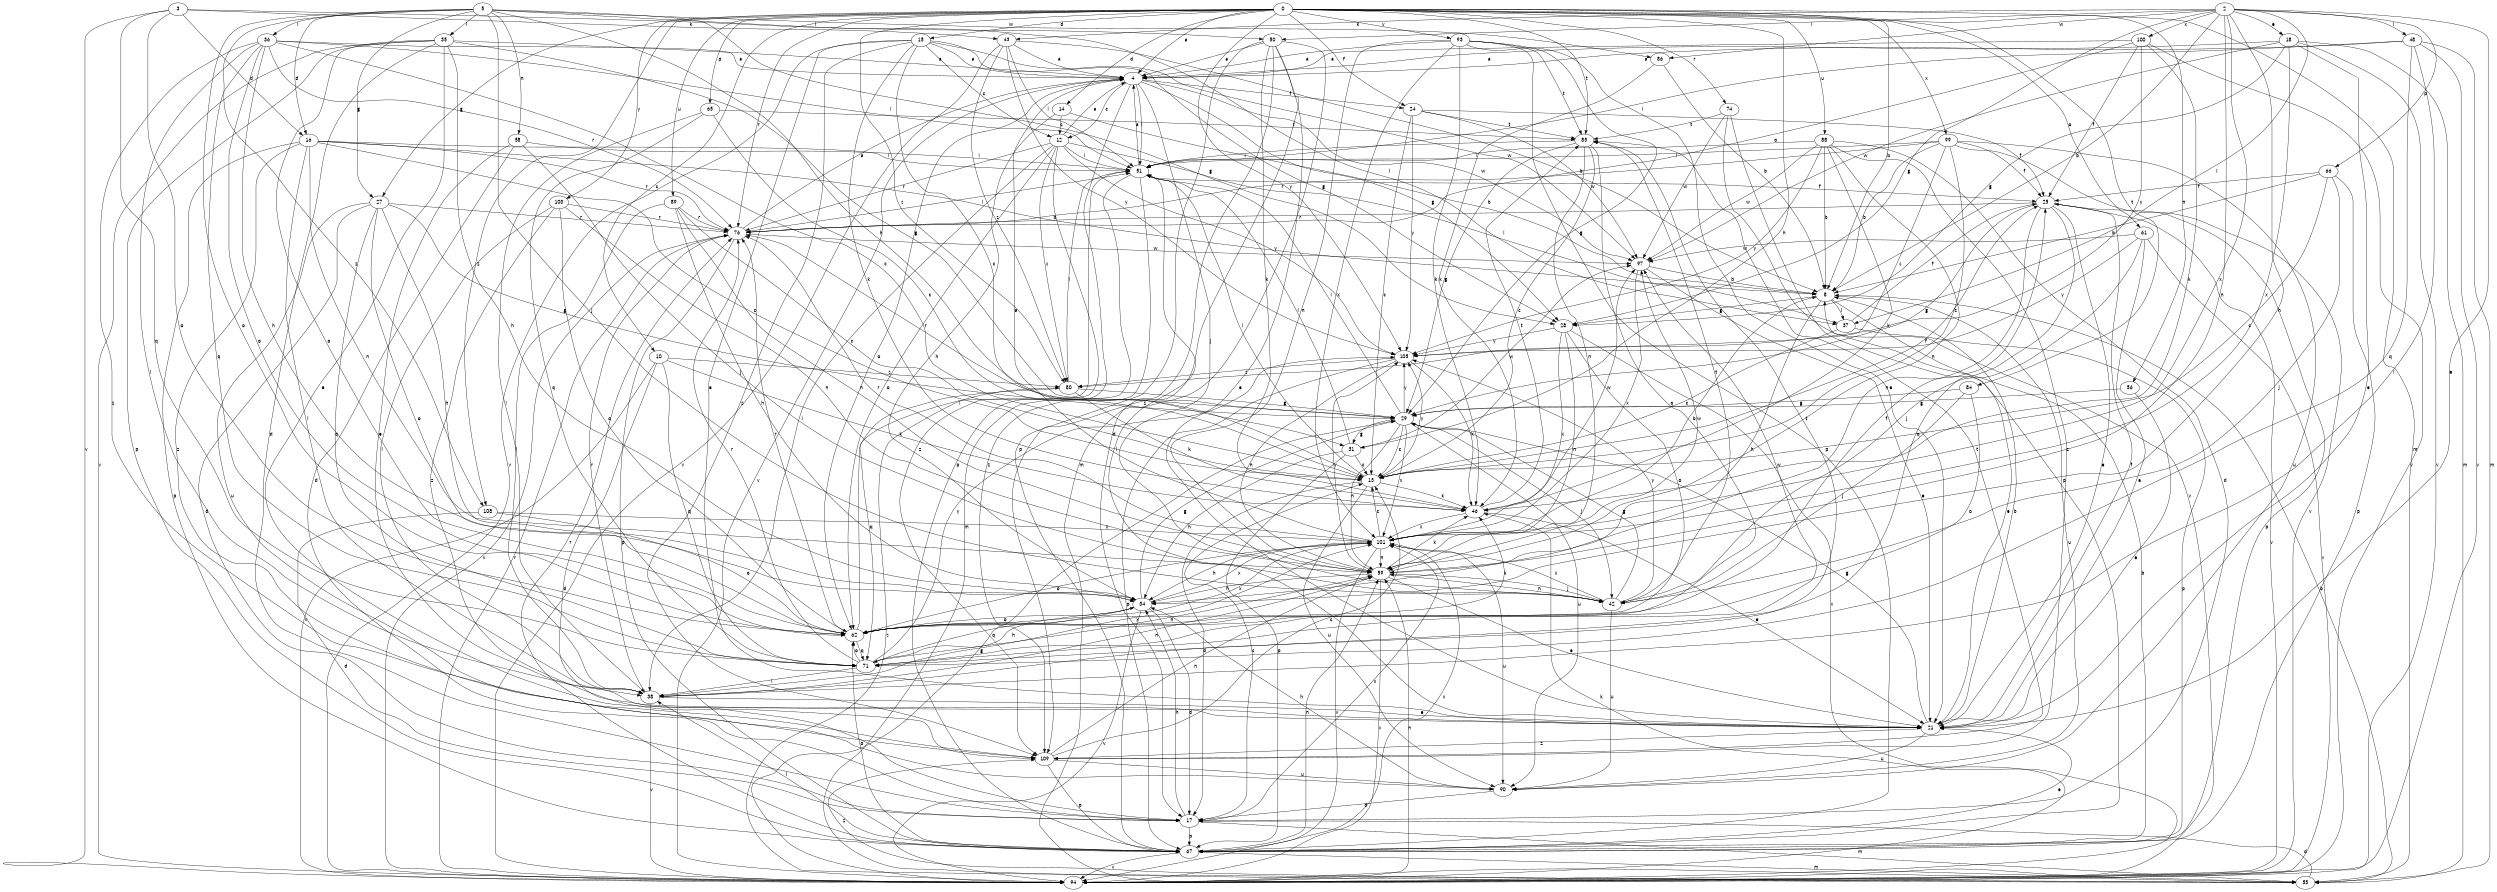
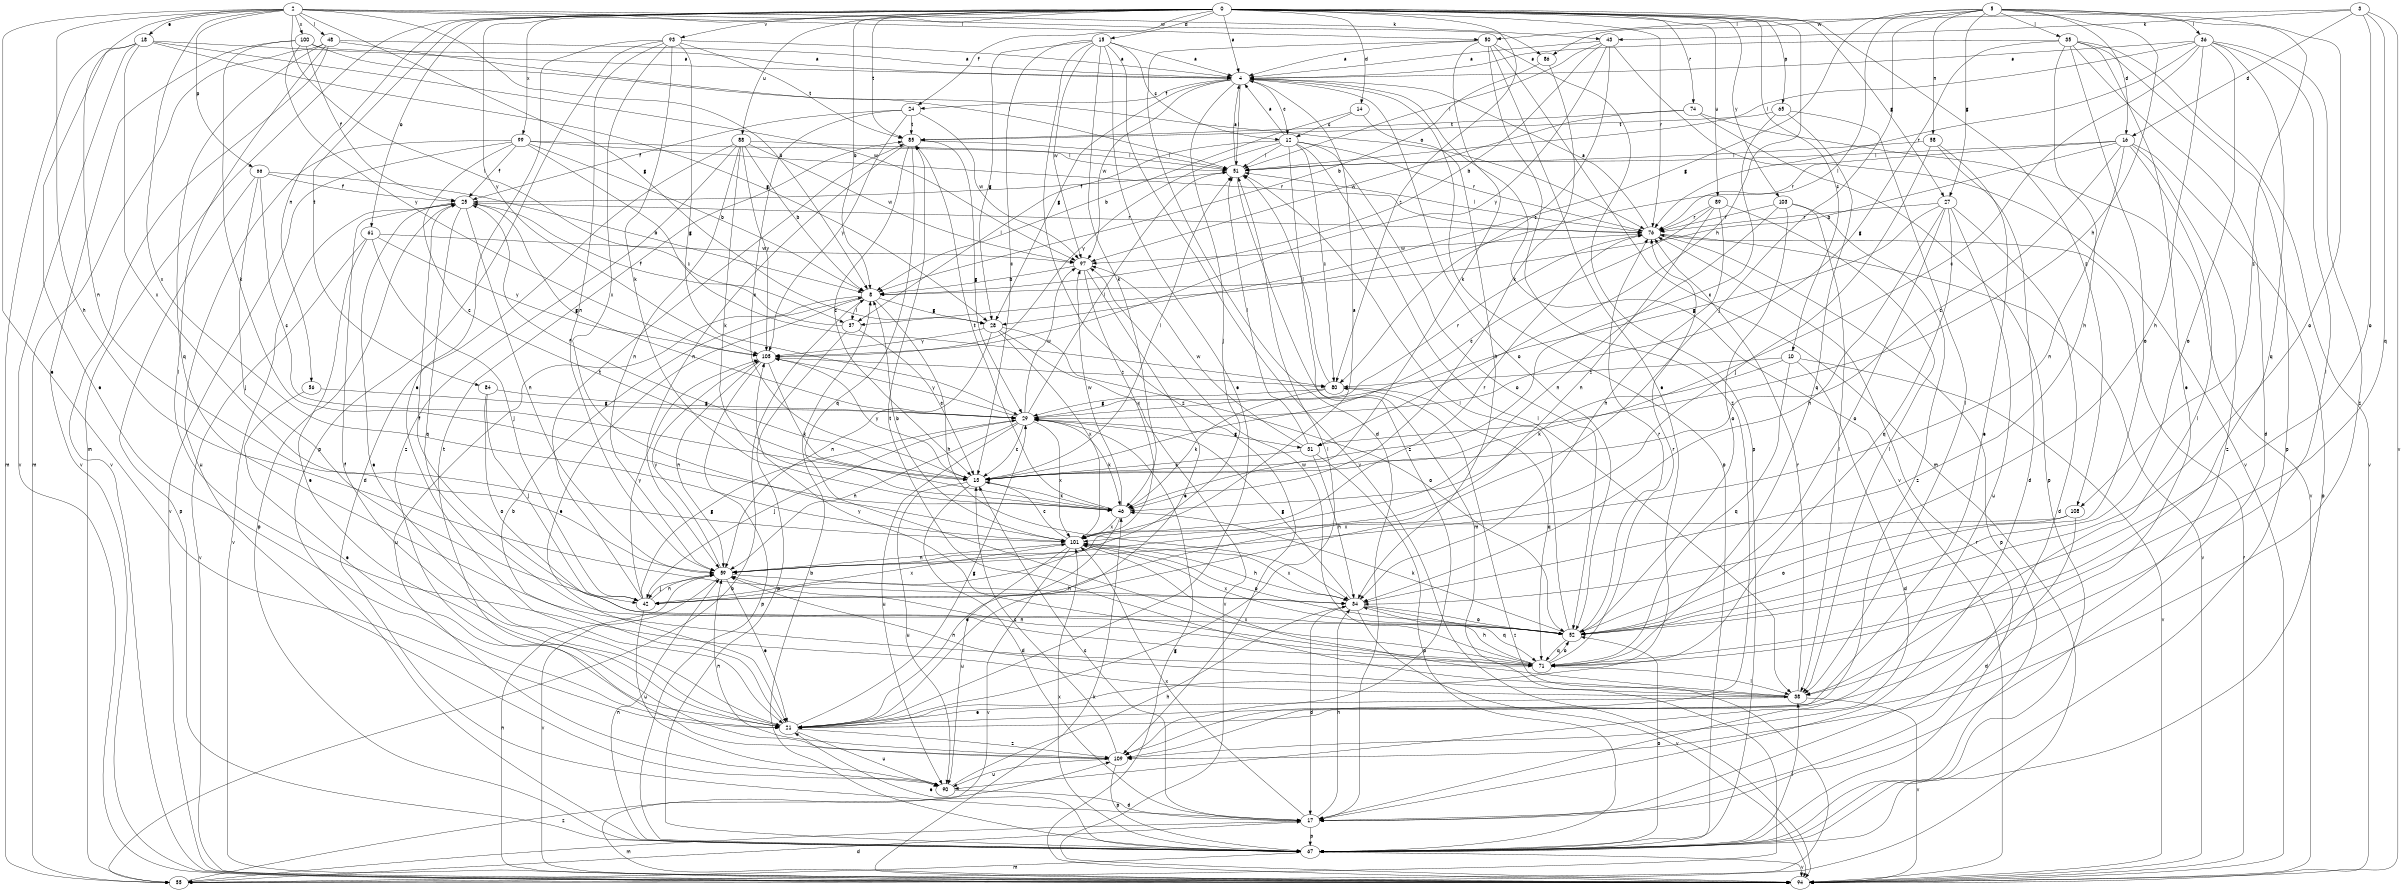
edge "51" -> "109": removed, label "z"
edge "59" -> "97": now "29" -> "97"
edge "59" -> "46": now "29" -> "46"
node "62": label "62" -> "52"
